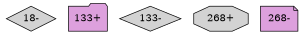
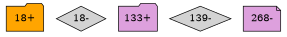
node "18+": added
node "133-": label "133-" -> "139-"
node "268+": removed
